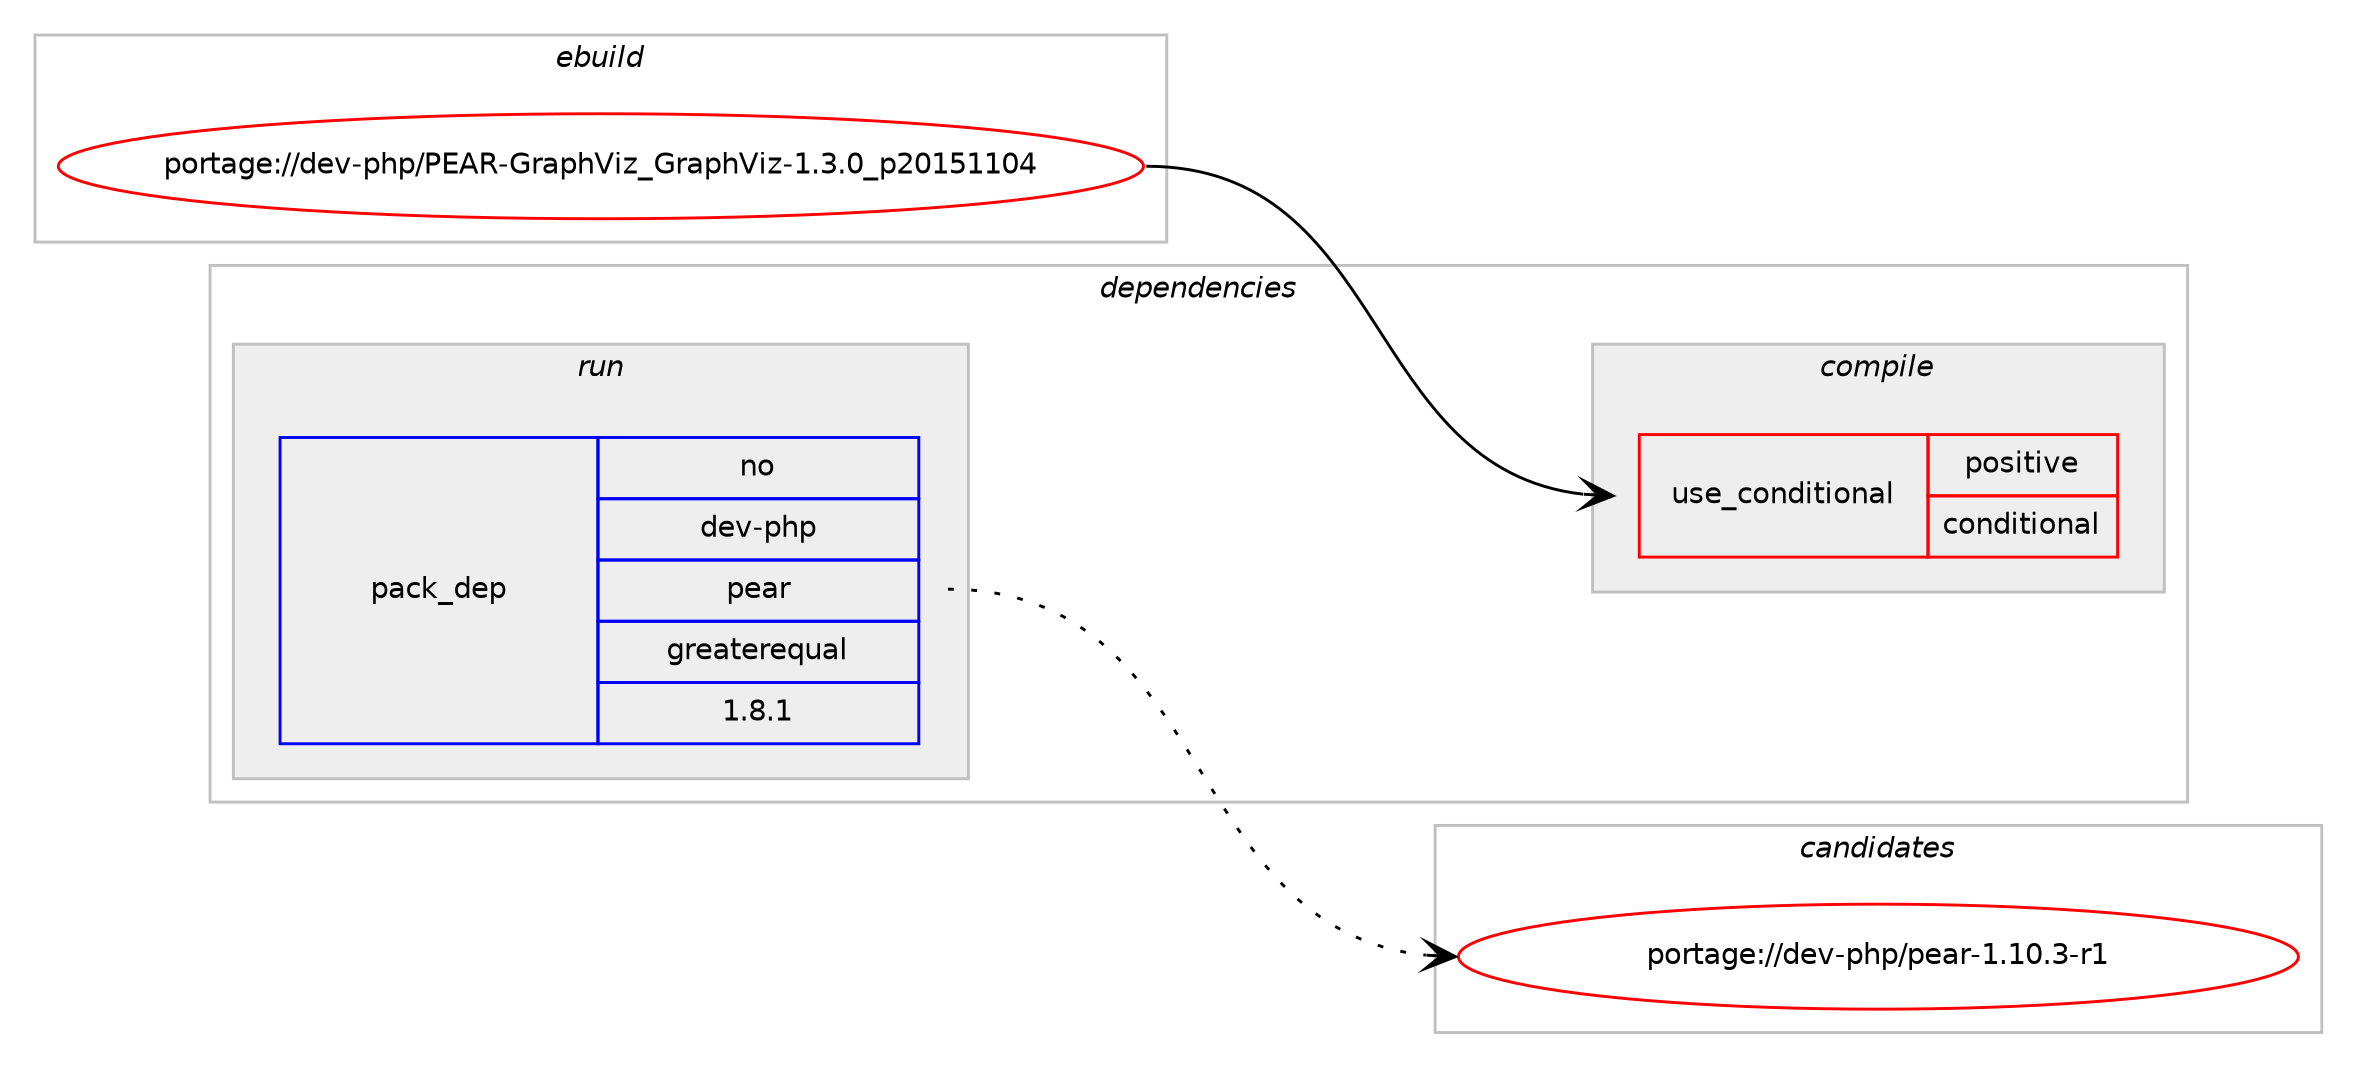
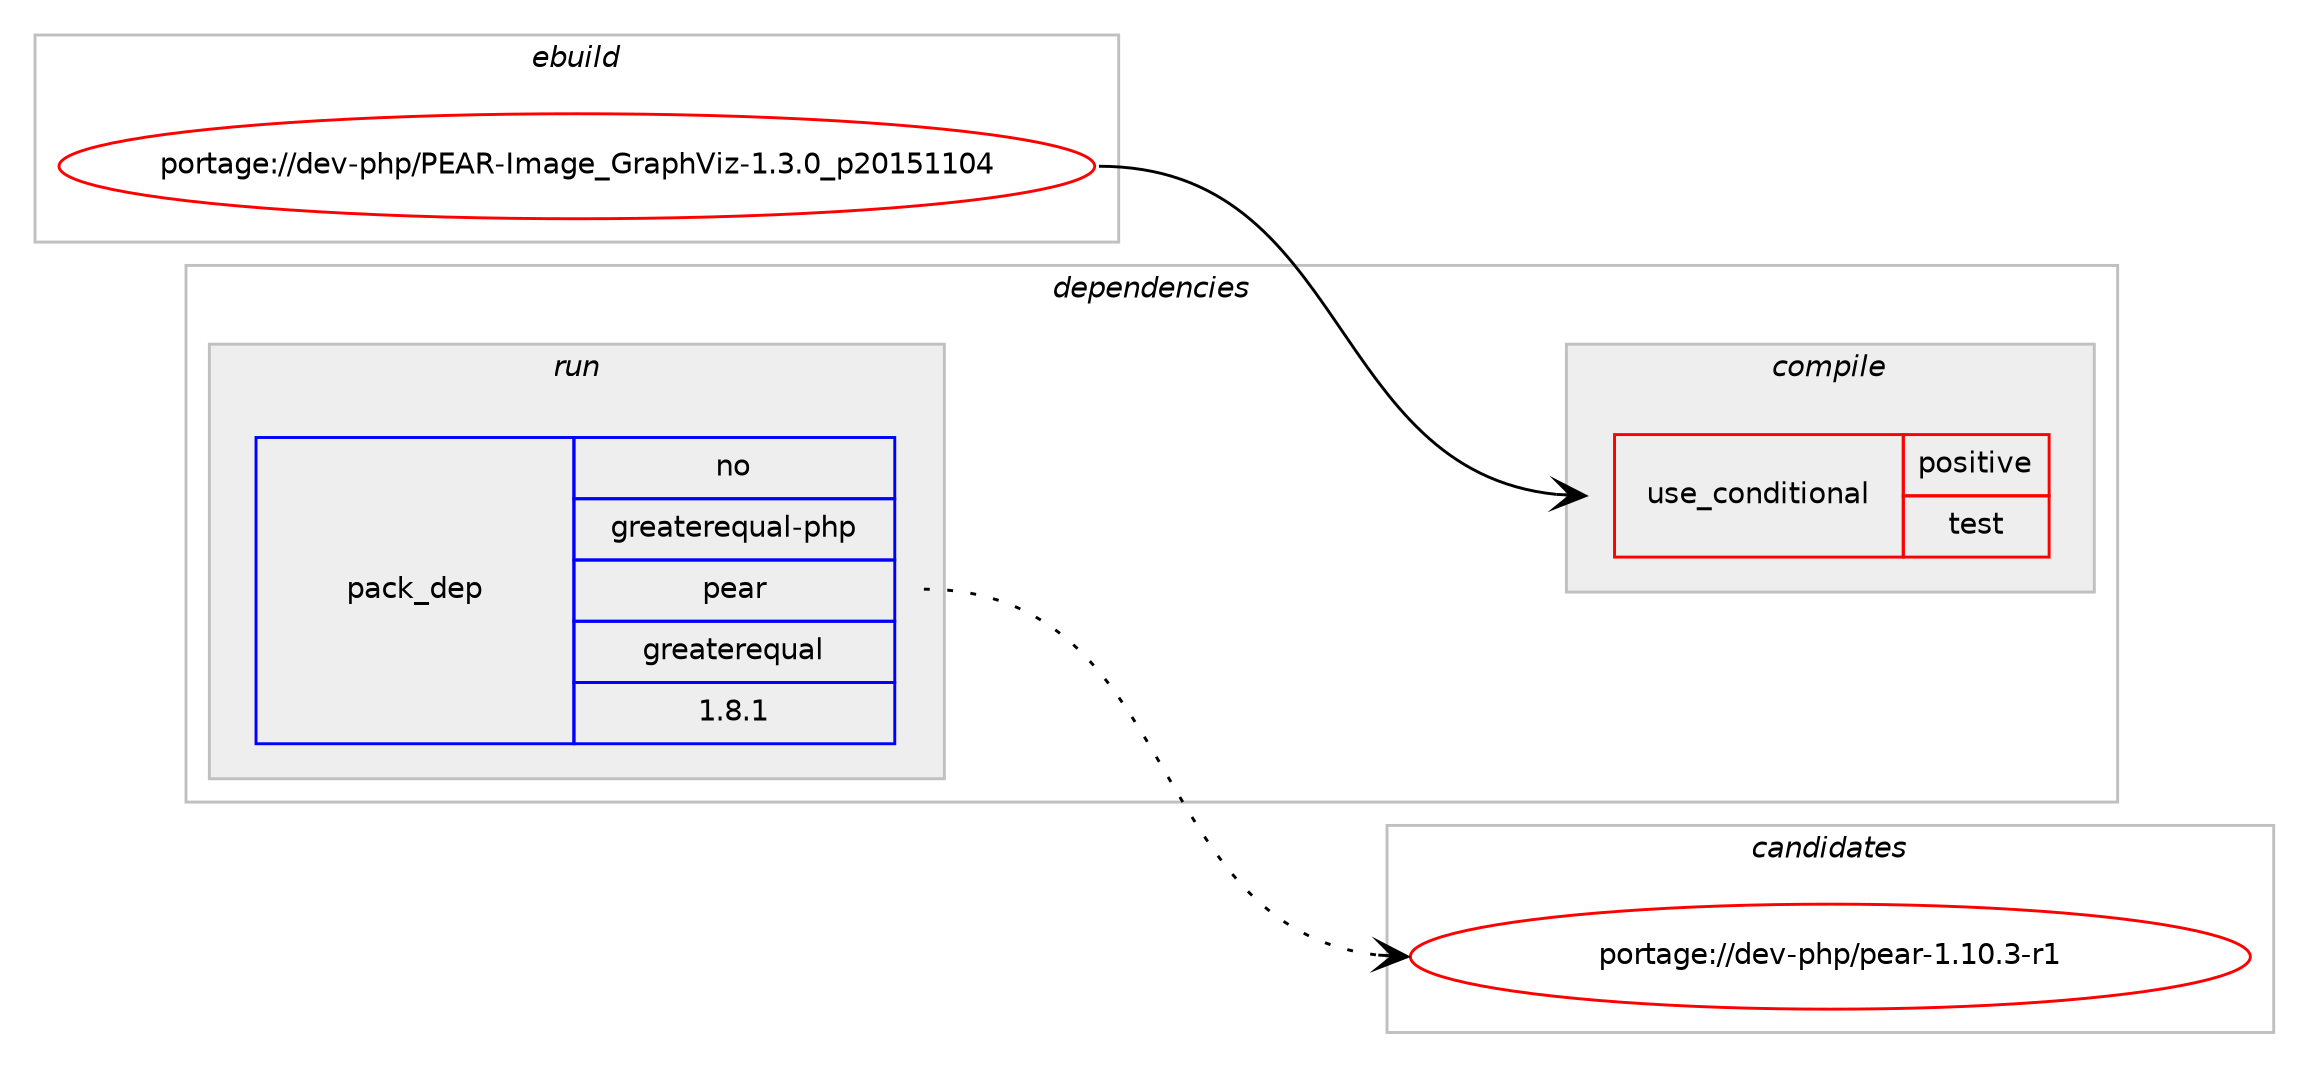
node "portage://dev-php/PEAR-GraphViz_GraphViz-1.3.0_p20151104": label "portage://dev-php/PEAR-GraphViz_GraphViz-1.3.0_p20151104" -> "portage://dev-php/PEAR-Image_GraphViz-1.3.0_p20151104"
node "use_conditional": text "conditional" -> "test"
node "pack_dep": text "dev-php" -> "greaterequal-php"
